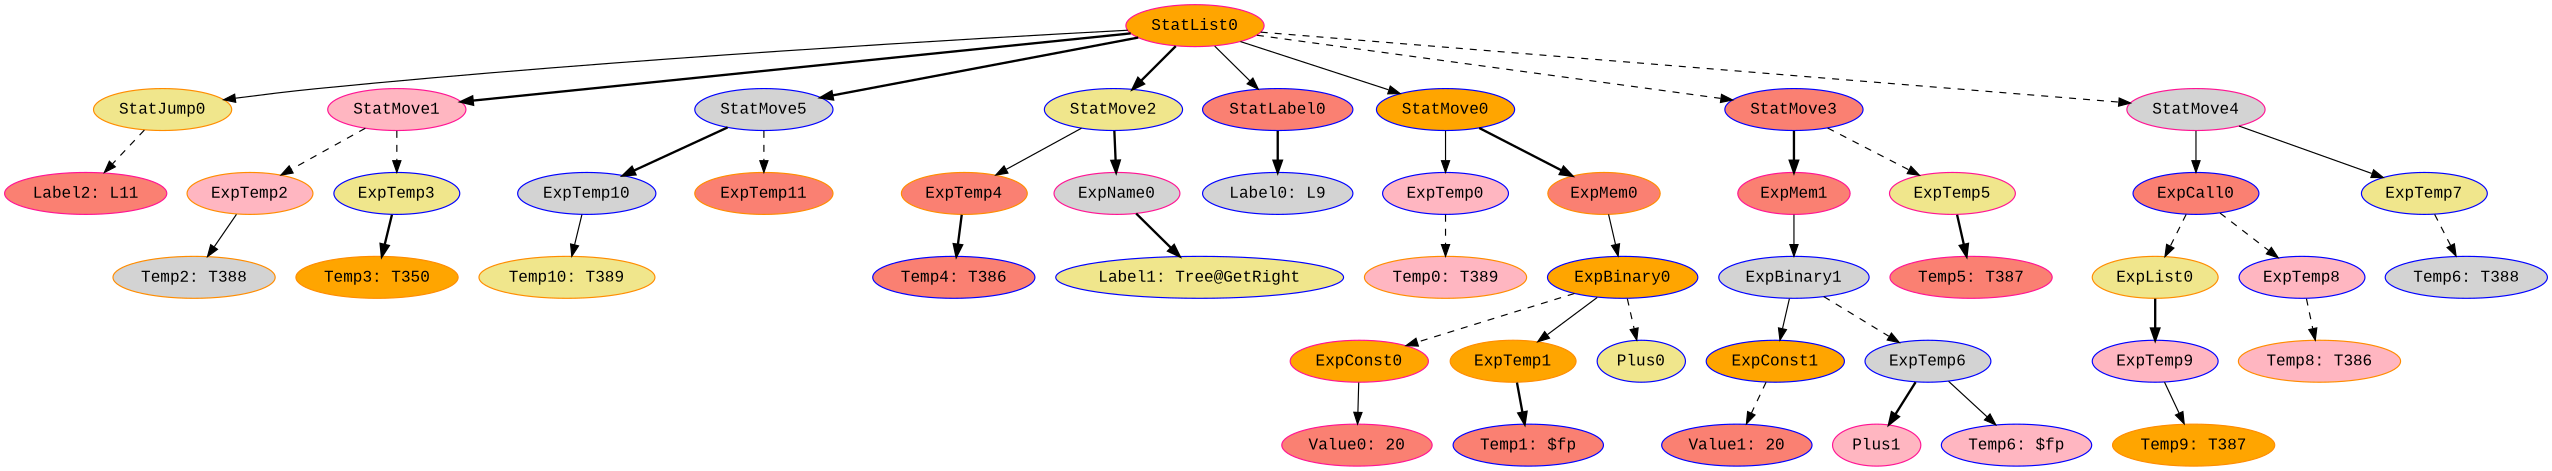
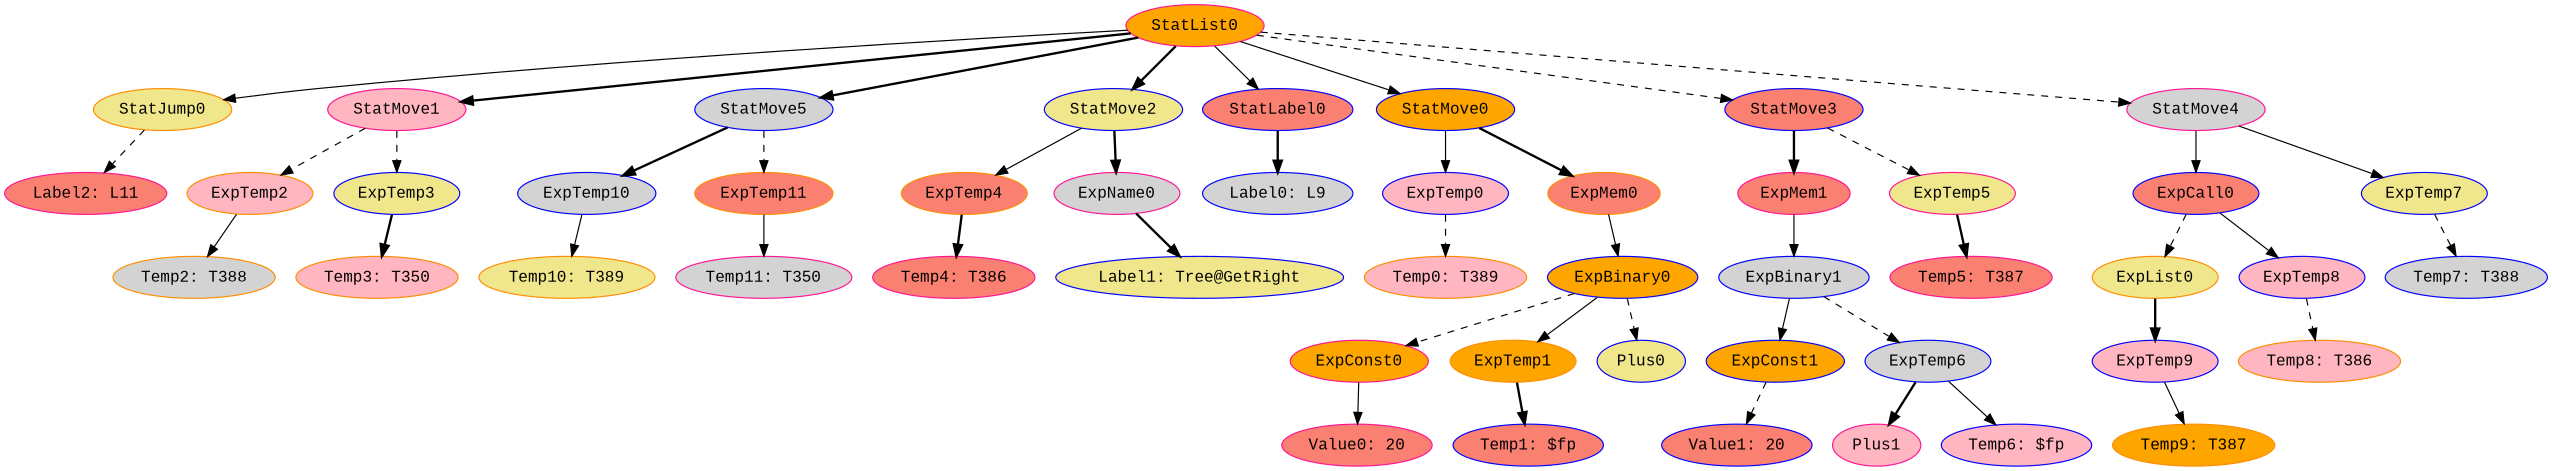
edge "ExpCall0" -> "ExpTemp8": style dashed -> solid
node "Temp3: T350": fillcolor orange -> lightpink
node "Temp11: T350": added
node "Temp4: T386": color blue -> deeppink
node "Temp6: T388": label "Temp6: T388" -> "Temp7: T388"
